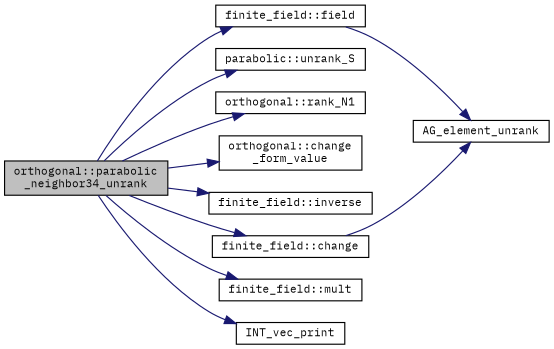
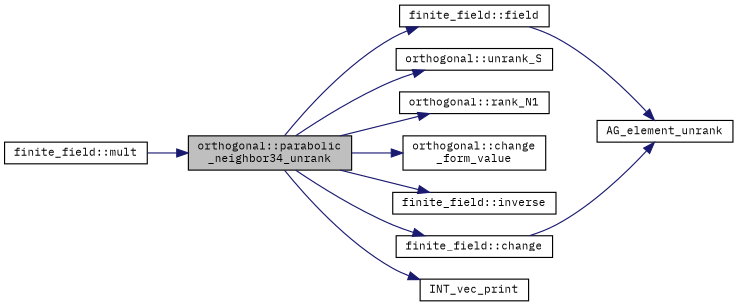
node "parabolic::unrank_S": label "parabolic::unrank_S" -> "orthogonal::unrank_S"
edge "orthogonal::parabolic _neighbor34_unrank" -> "finite_field::mult": reversed
